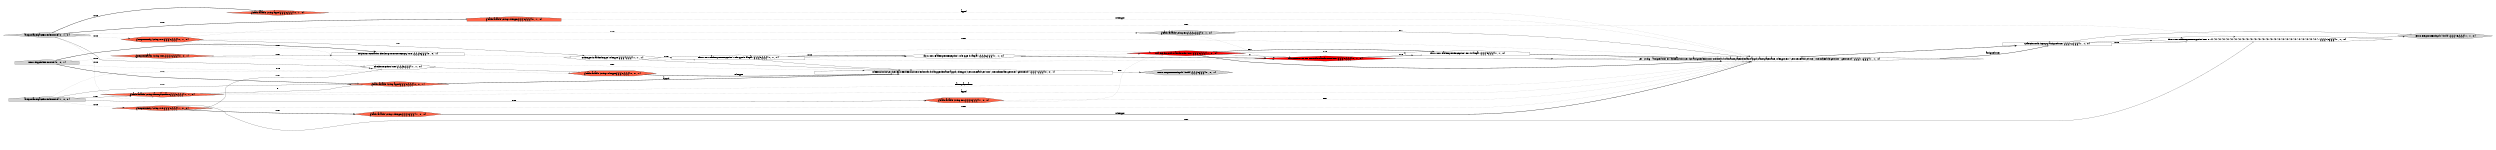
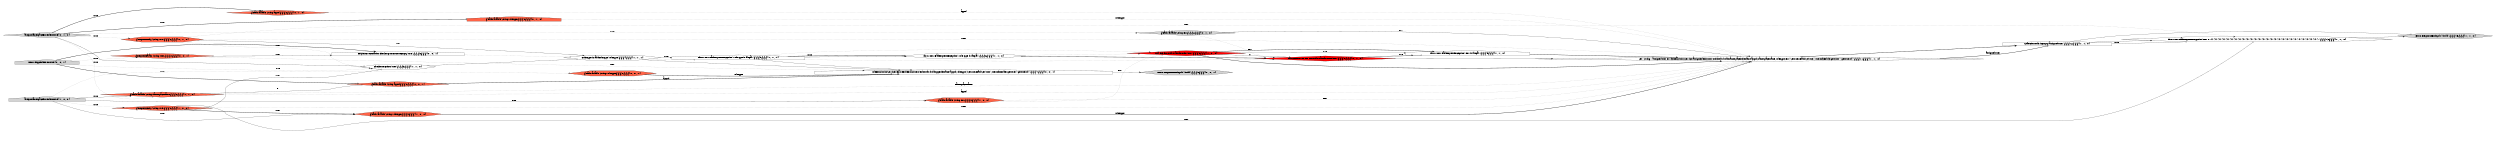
edge "checkUserExists(user)@@@3@@@['1', '1', '0']" -> "@PathVariable String roleType@@@2@@@['0', '0', '1']": now "checkUserExists(user)@@@3@@@['1', '1', '0']" -> "!RoleType.isValidRoleType(roleType)@@@4@@@['1', '1', '1']"
edge "assignNamespaceEnvRoleToUser['1', '0', '0']" -> "@PathVariable String appId@@@2@@@['0', '0', '1']": now "assignNamespaceEnvRoleToUser['1', '0', '0']" -> "@PathVariable String roleType@@@2@@@['1', '0', '0']"
edge "assignNamespaceEnvRoleToUser['1', '0', '0']" -> "@PathVariable String namespaceName@@@2@@@['1', '1', '0']": label "user" -> "true"
